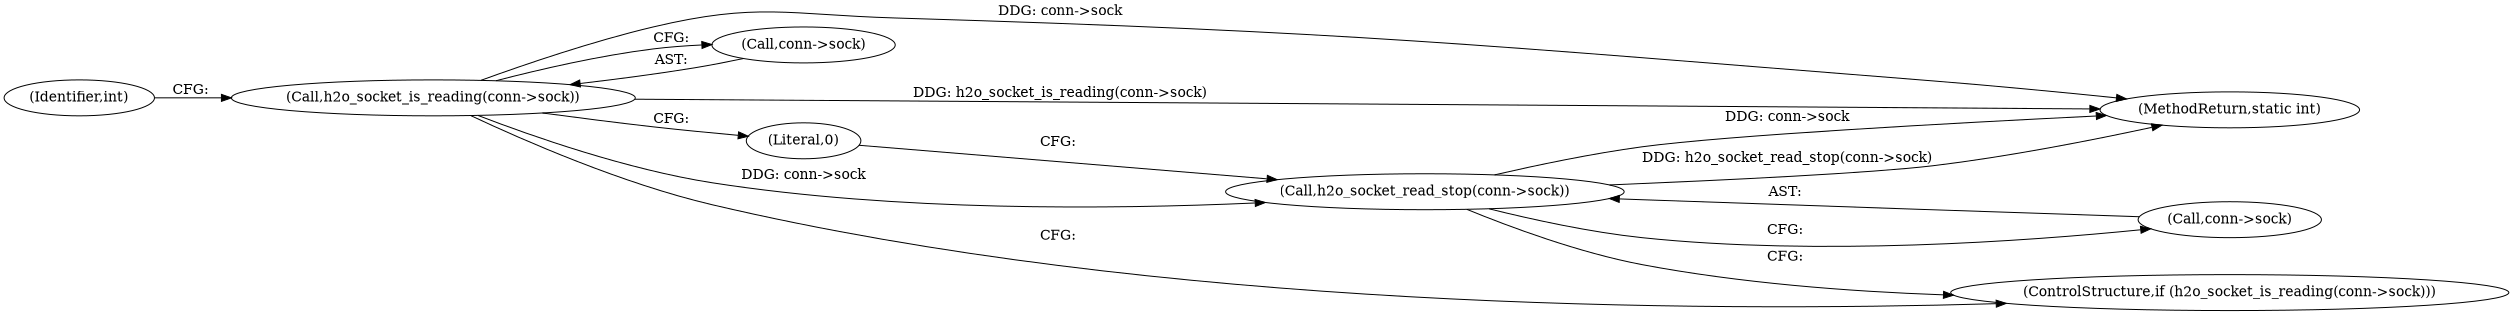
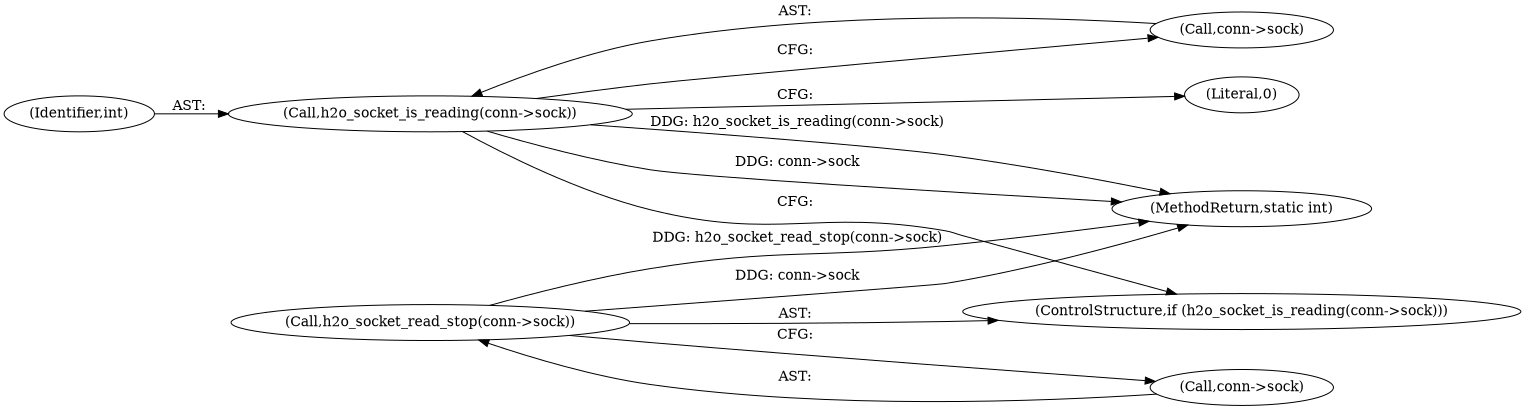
edge "(Identifier,int)" -> "(Call,h2o_socket_is_reading(conn->sock))": label "CFG: " -> "AST: "
edge "(Literal,0)" -> "(Call,h2o_socket_read_stop(conn->sock))": removed, label "CFG:"
edge "(Call,h2o_socket_is_reading(conn->sock))" -> "(Call,h2o_socket_read_stop(conn->sock))": removed, label "DDG: conn->sock"
edge "(Call,h2o_socket_read_stop(conn->sock))" -> "(ControlStructure,if (h2o_socket_is_reading(conn->sock)))": label "CFG: " -> "AST: "
